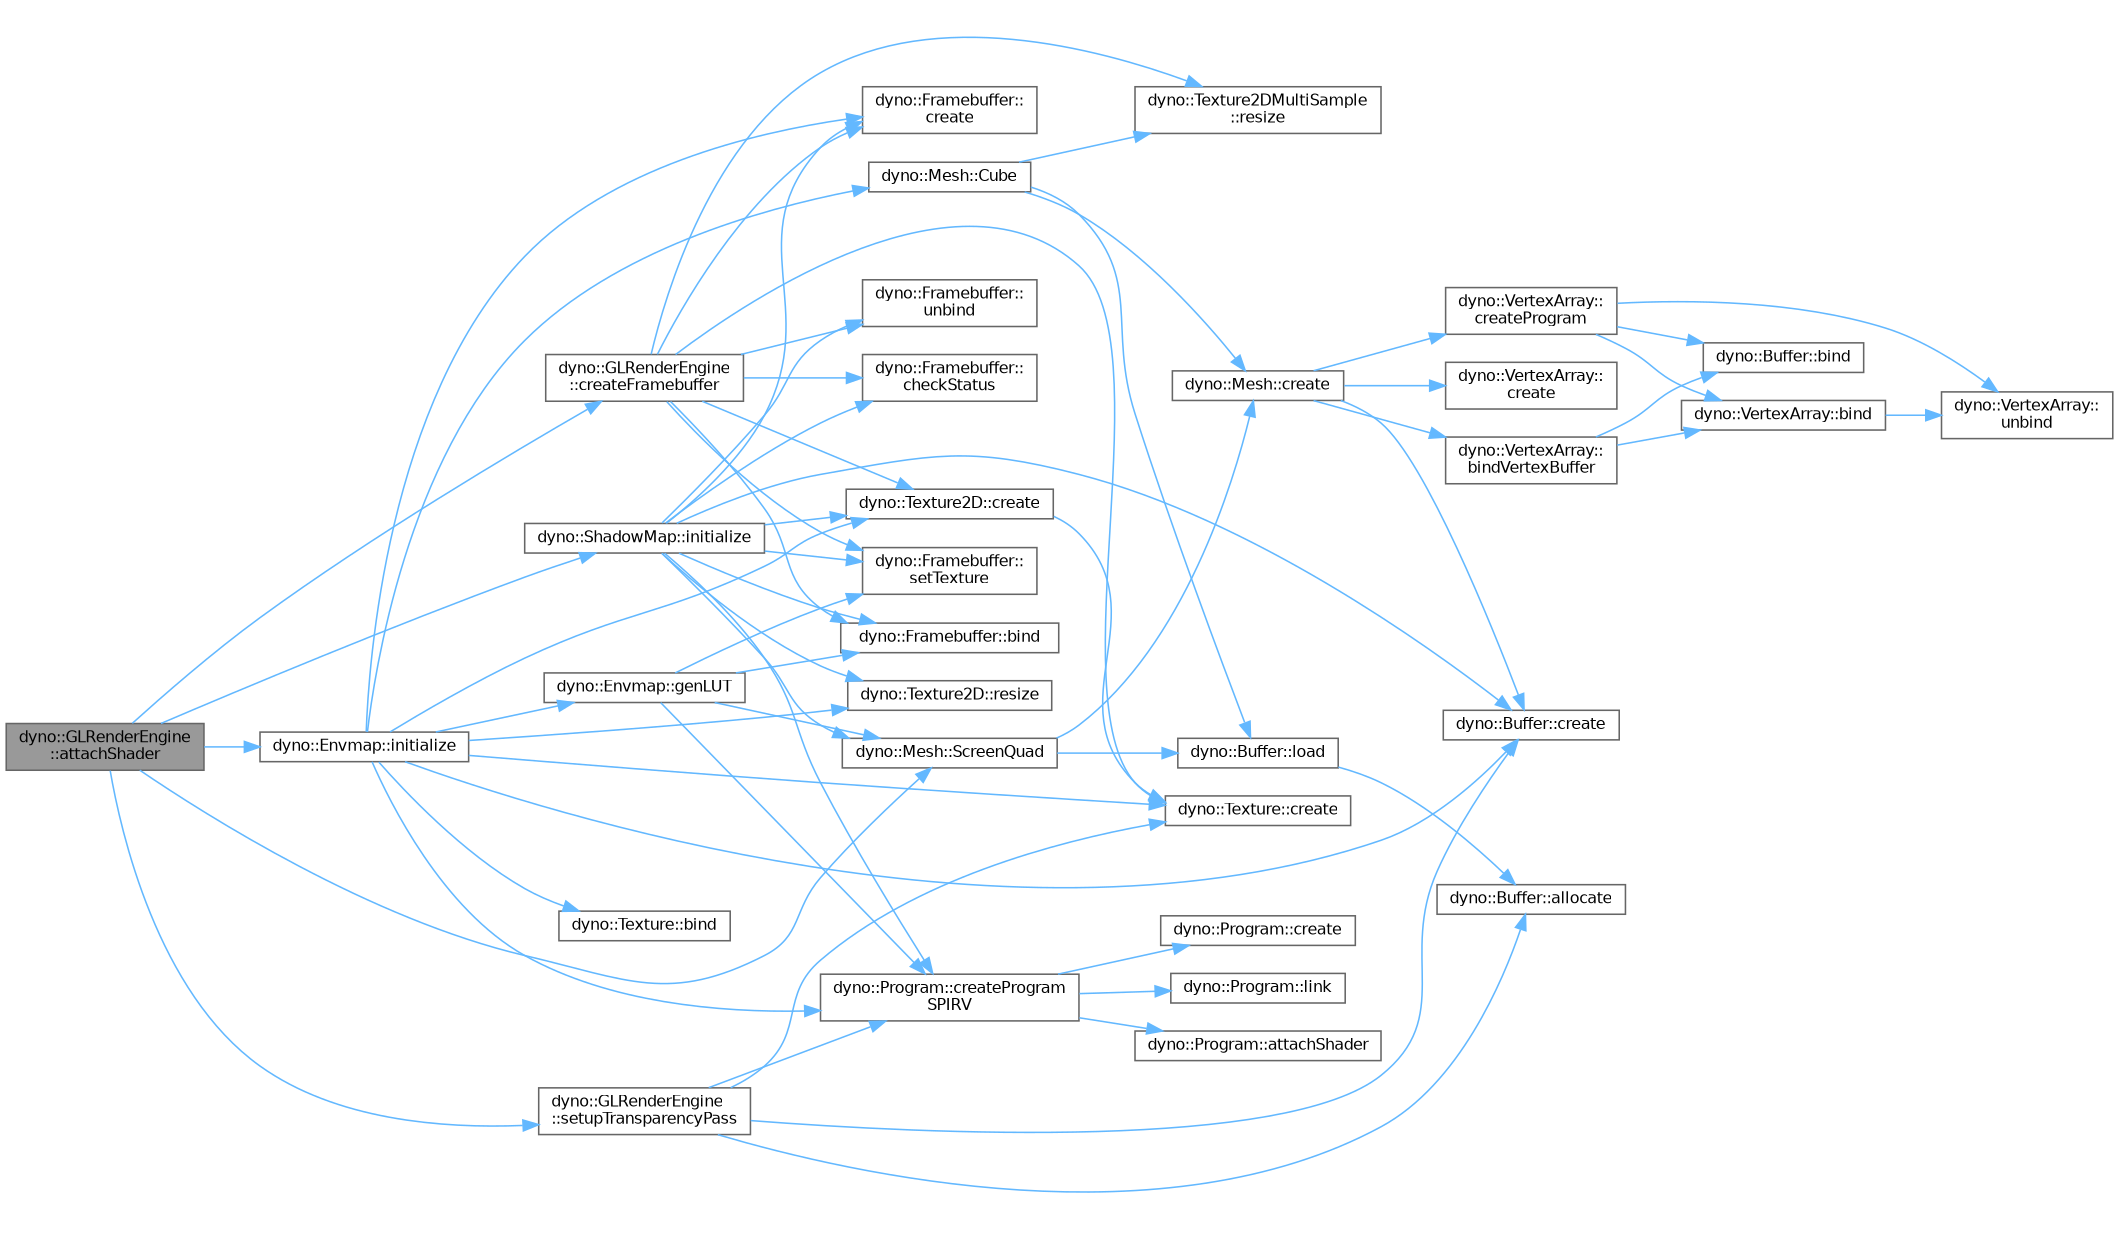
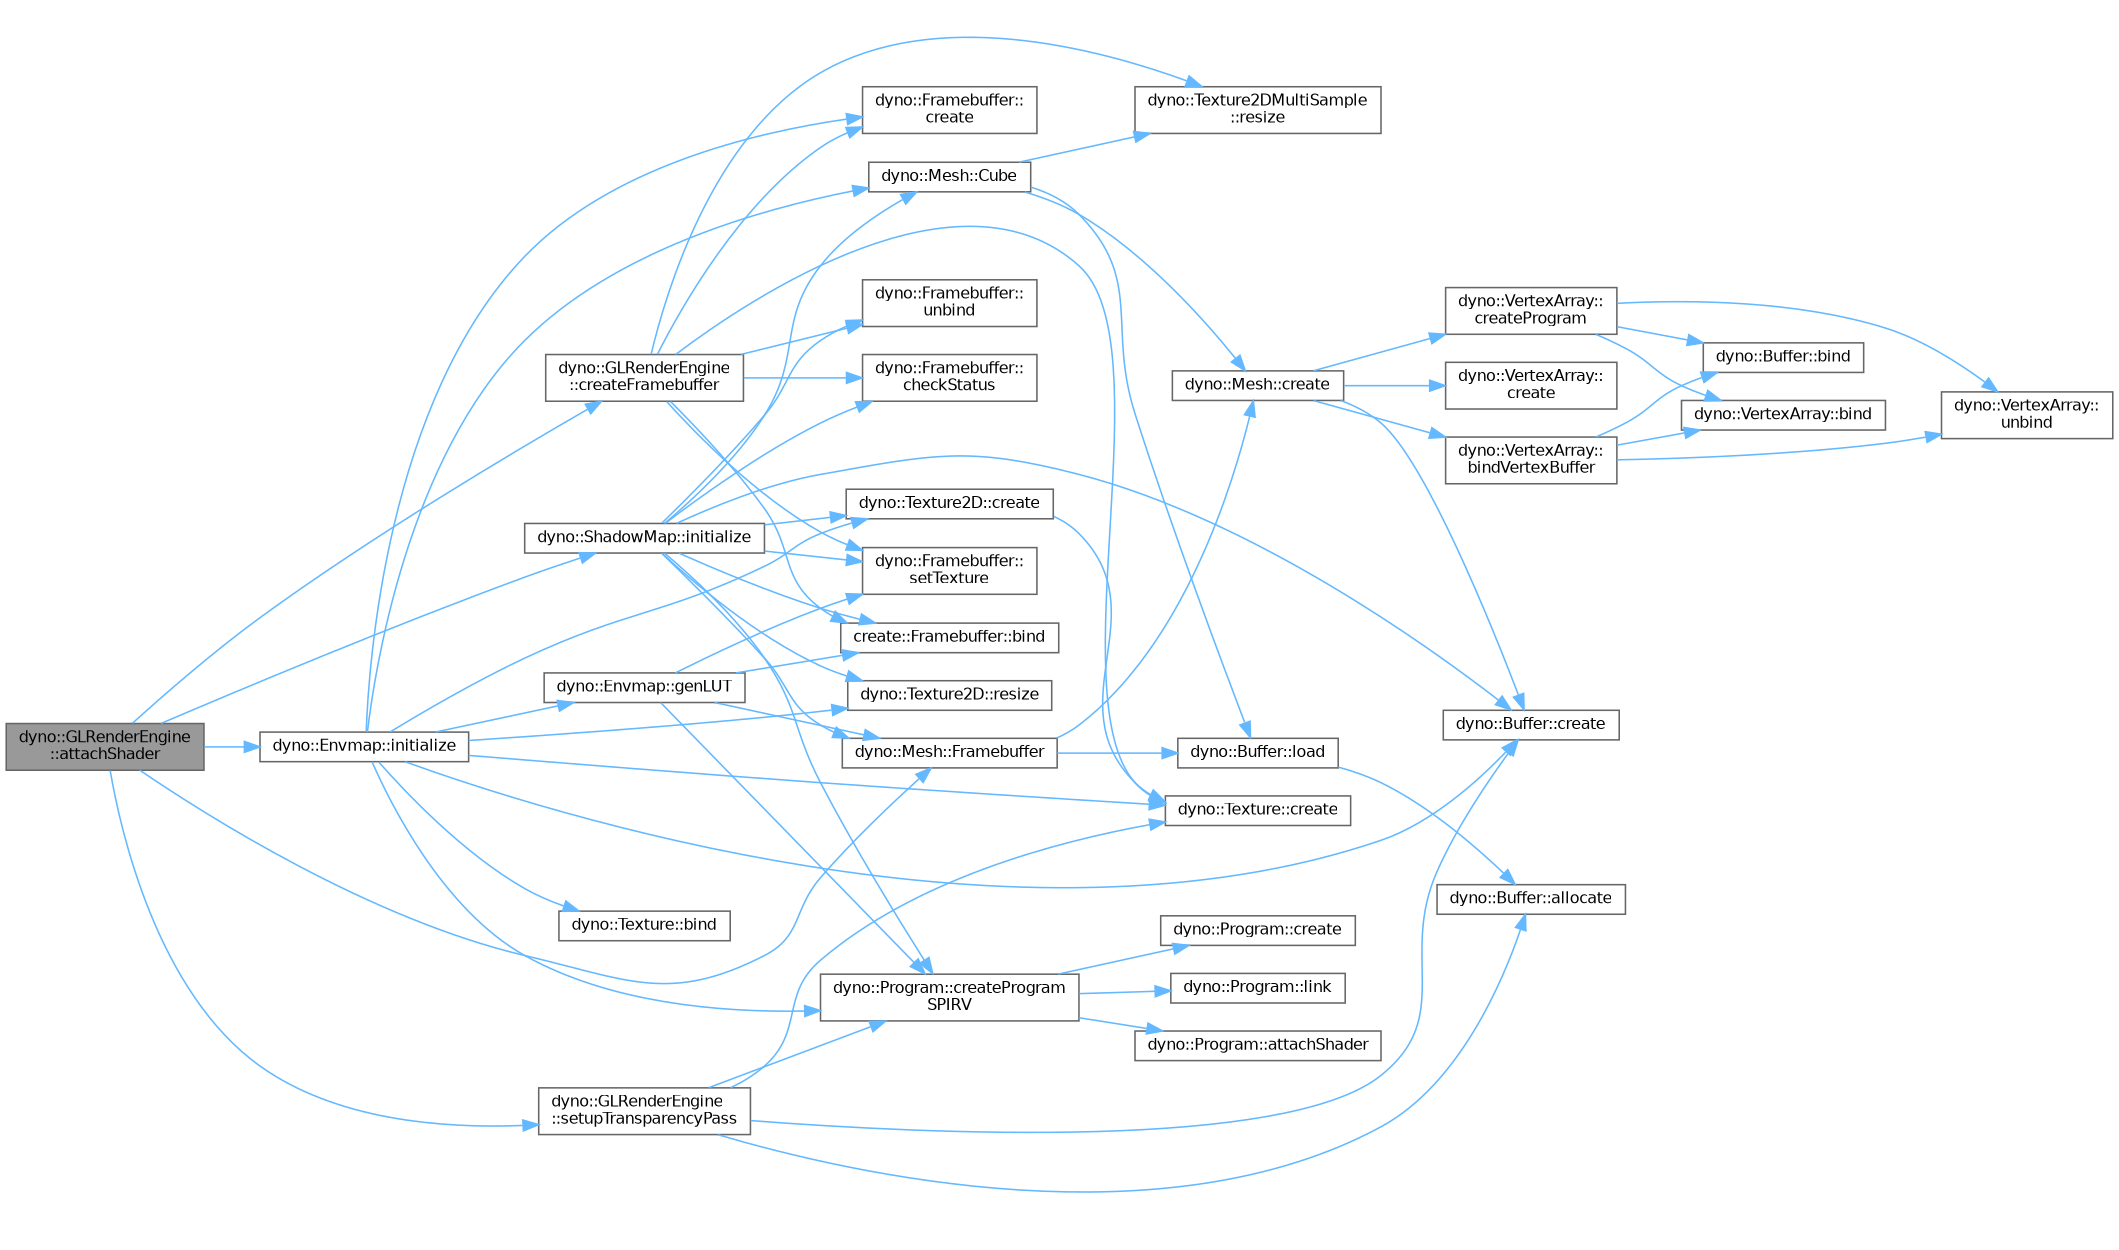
edge "dyno::ShadowMap::initialize" -> "dyno::Framebuffer:: create": now "dyno::ShadowMap::initialize" -> "dyno::Mesh::Cube"
edge "dyno::VertexArray::bind" -> "dyno::VertexArray:: unbind": now "dyno::VertexArray:: bindVertexBuffer" -> "dyno::VertexArray:: unbind"
edge "dyno::GLRenderEngine ::createFramebuffer" -> "dyno::Texture2D::create": removed
node "dyno::Framebuffer::bind": label "dyno::Framebuffer::bind" -> "create::Framebuffer::bind"
node "dyno::Mesh::ScreenQuad": label "dyno::Mesh::ScreenQuad" -> "dyno::Mesh::Framebuffer"
